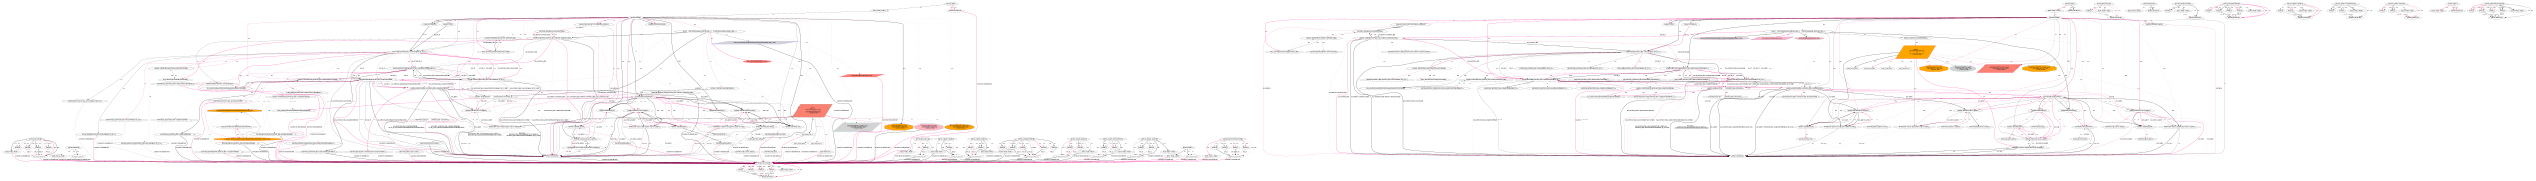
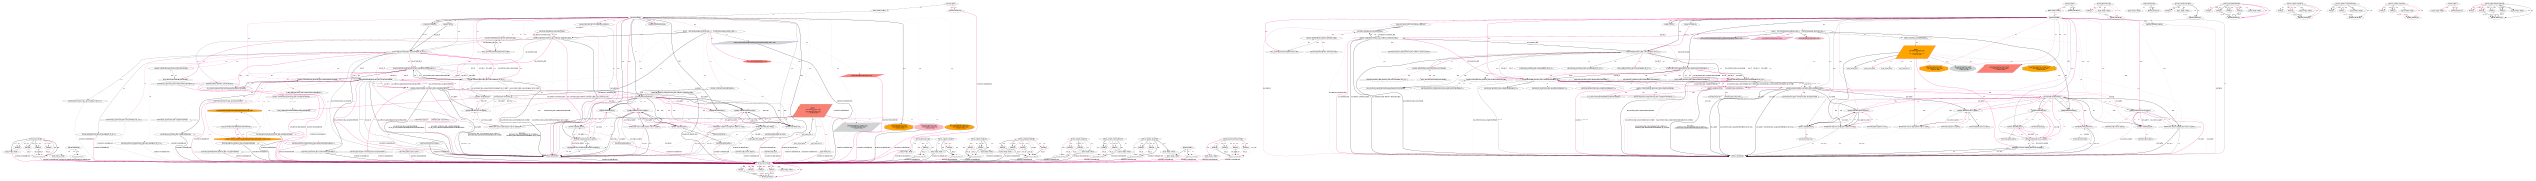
node "(PARAM,p5)": removed
